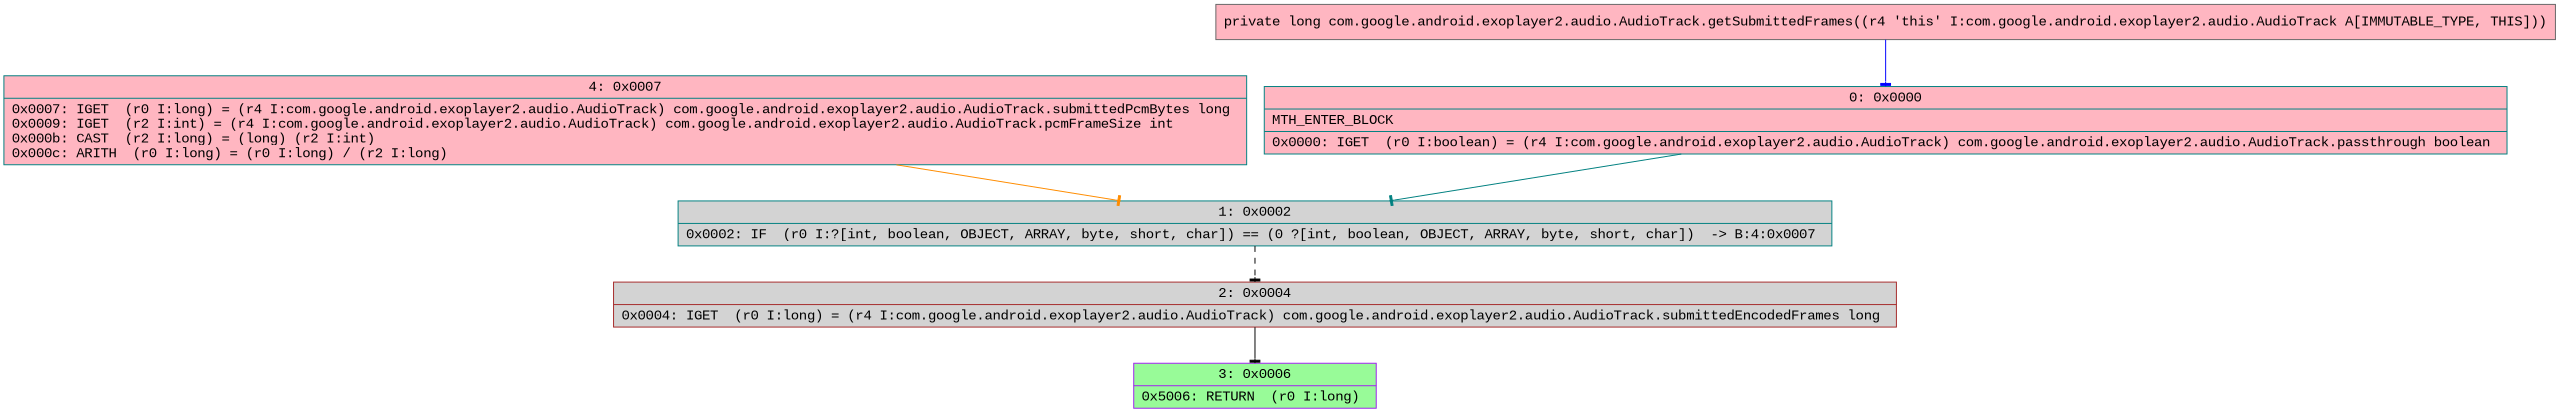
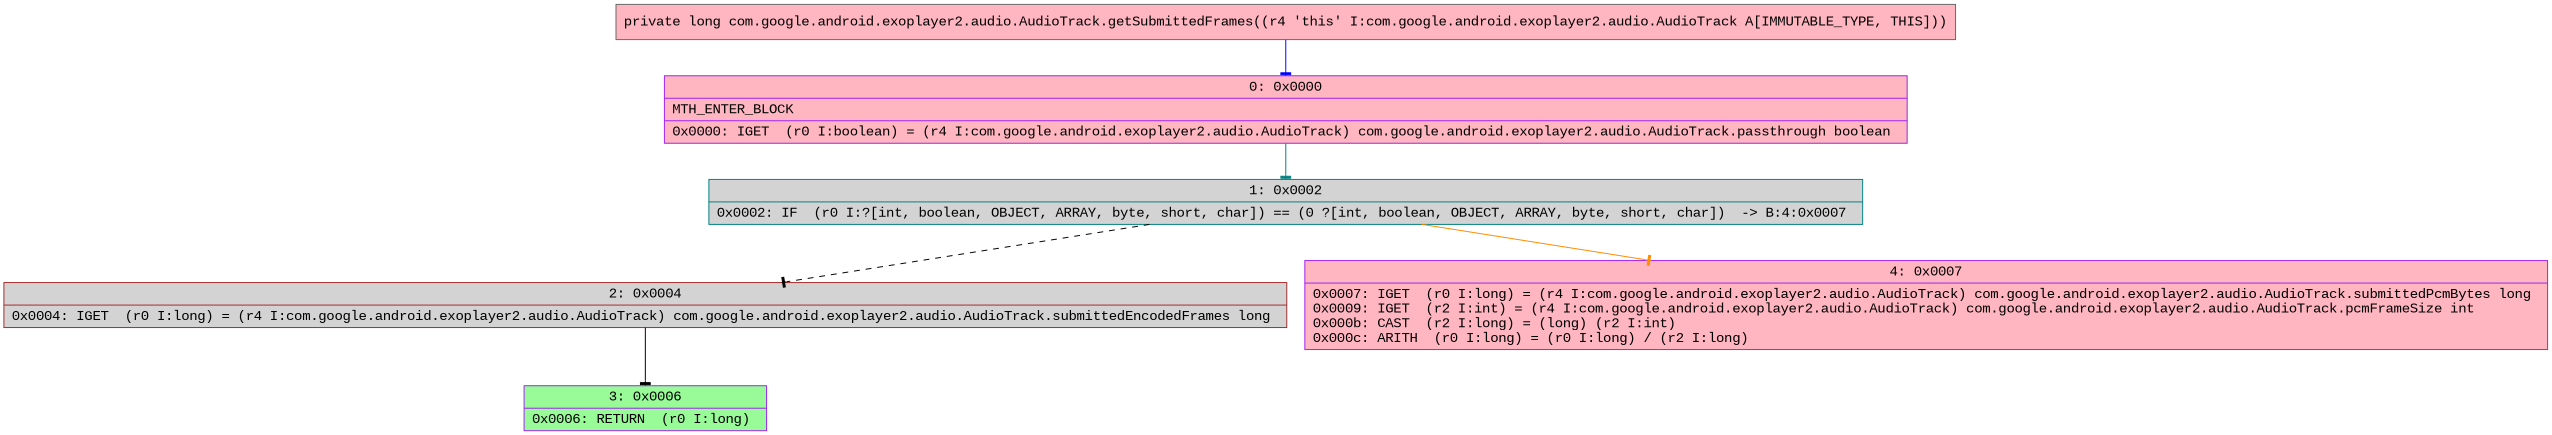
node "4: 0x0007": color teal -> purple
node "0: 0x0000": color teal -> purple
edge "4: 0x0007" -> "1: 0x0002": reversed
node "3: 0x0006": text "0x5006: RETURN  (r0 I:long)" -> "0x0006: RETURN  (r0 I:long)"
